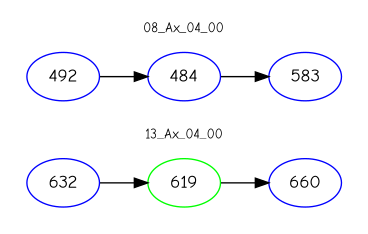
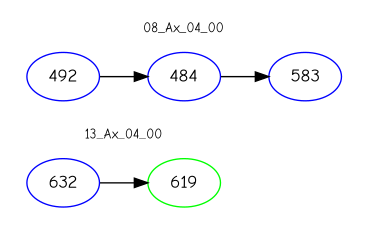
node "660": removed
